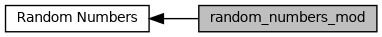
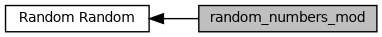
node "Random Numbers": label "Random Numbers" -> "Random Random"
